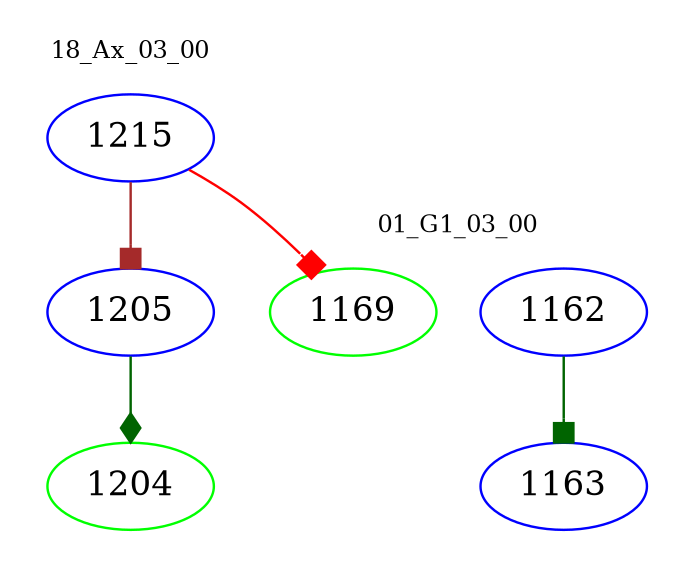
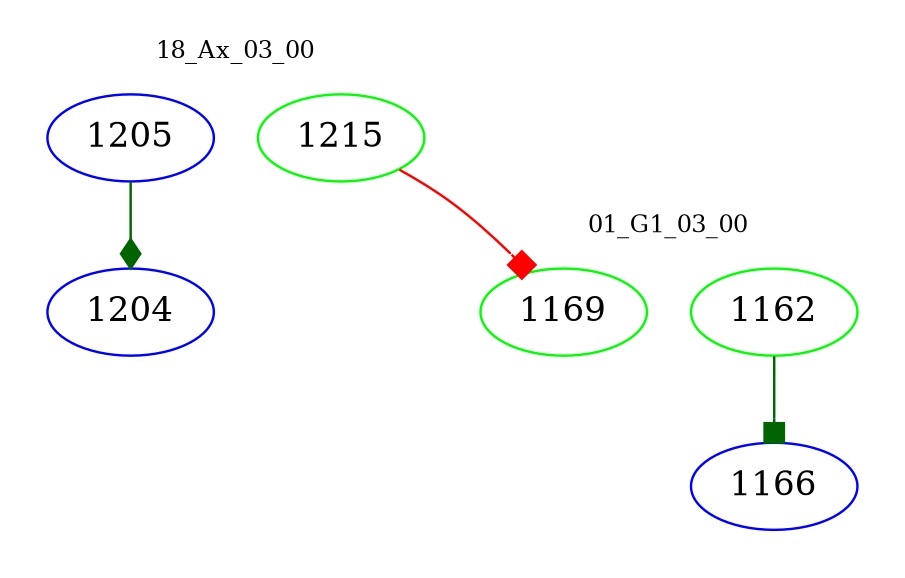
node "1215": color blue -> green
edge "1215" -> "1205": removed
node "1162": color blue -> green
node "1204": color green -> blue
node "1163": label "1163" -> "1166"
